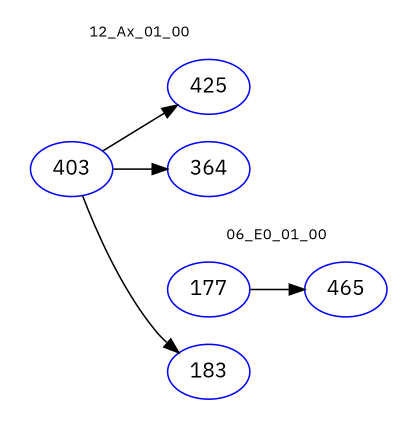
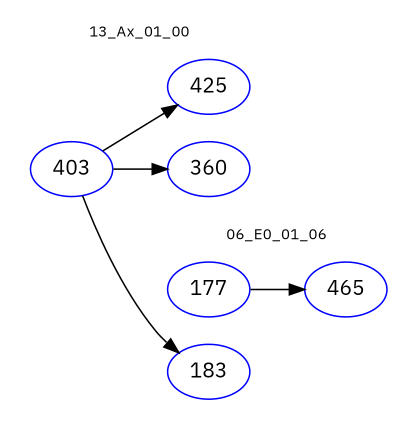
cluster "12_Ax_01_00": label "12_Ax_01_00" -> "13_Ax_01_00"
node "364": label "364" -> "360"
cluster "06_E0_01_00": label "06_E0_01_00" -> "06_E0_01_06"
